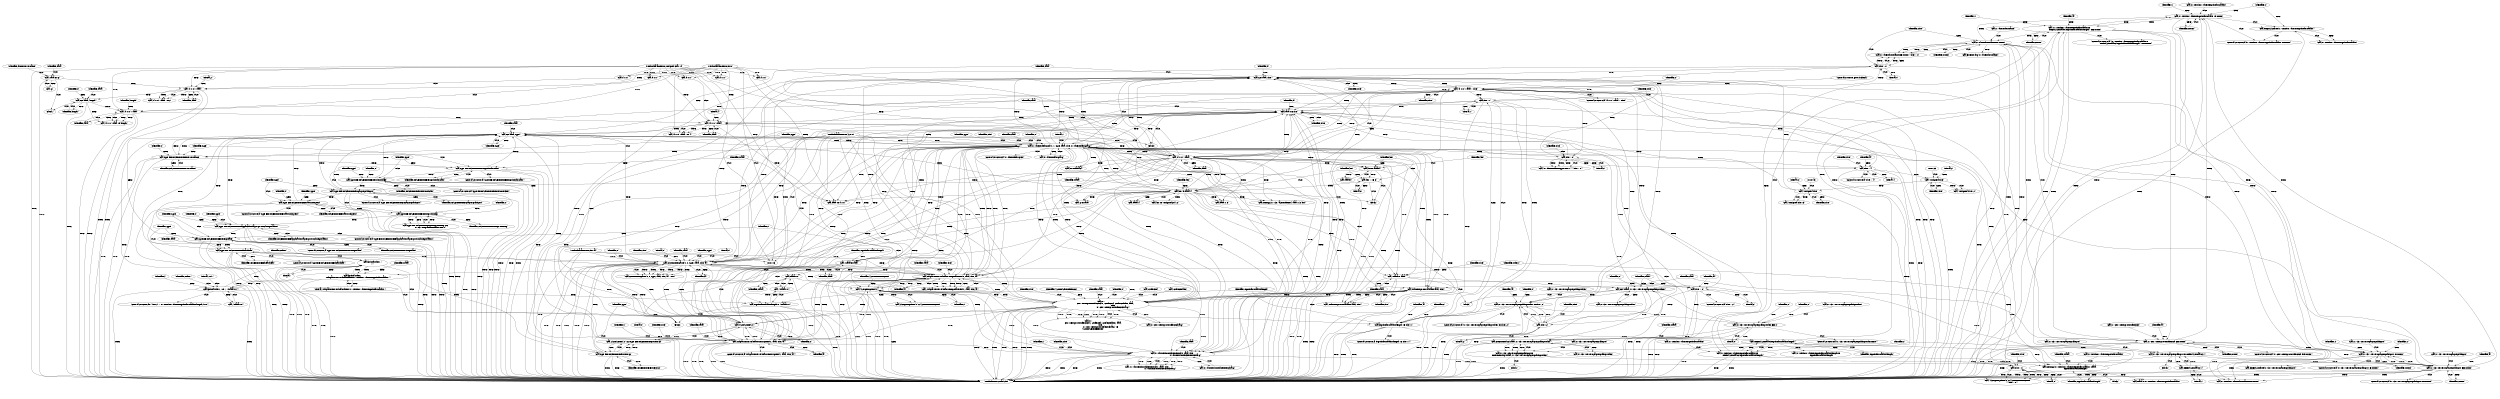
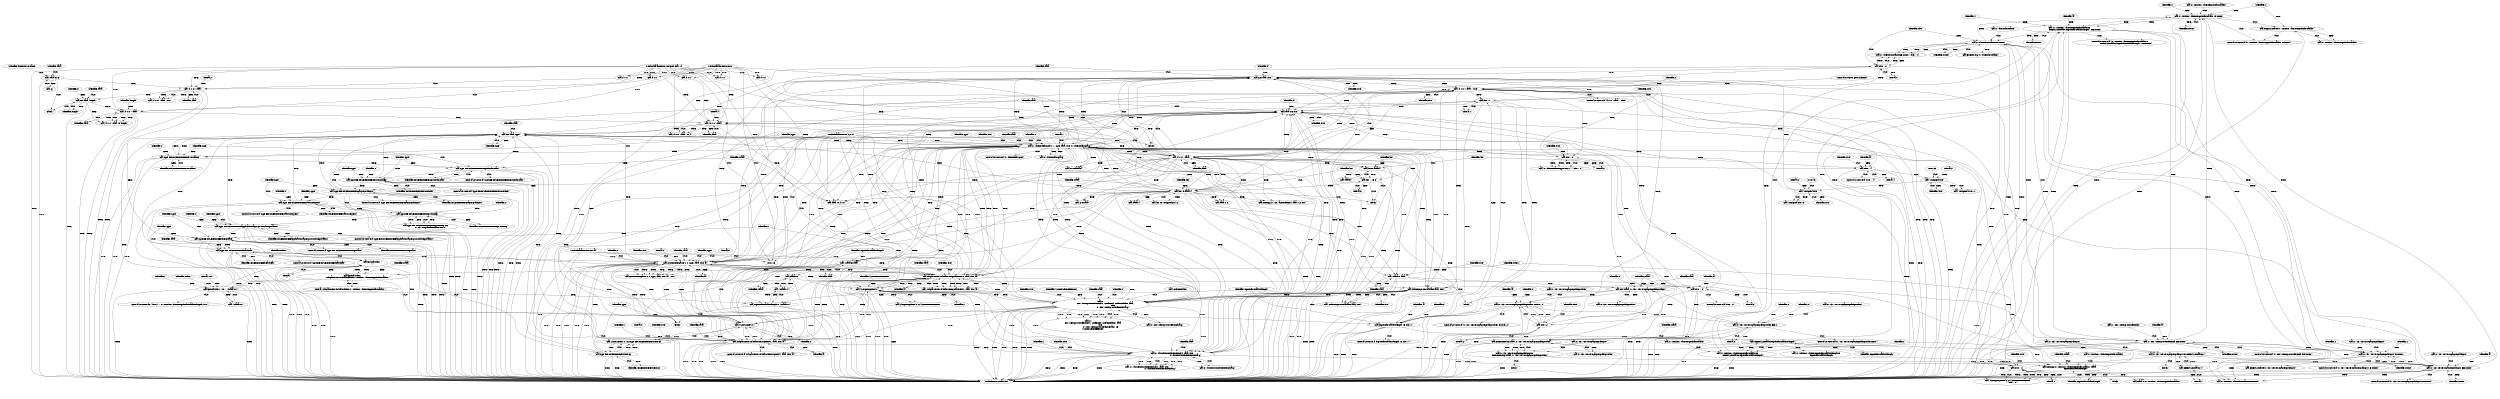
edge "(Call,type == TLSEXT_TYPE_renegotiate)" -> "(Call,n2s(data, type))": removed, label "DDG:"
edge "(Call,(d + n) - data < size)" -> "(Call,s->s3->server_opaque_prf_input_len != size - 2)": now "(Call,(d + n) - data < size)" -> "(Call,ssl_next_proto_validate(data, size))"
node "(Call,&selected)": removed
edge "(Call,type == TLSEXT_TYPE_heartbeat)" -> "(Call,type == TLSEXT_TYPE_use_srtp)": label "DDG: " -> "AST: "
